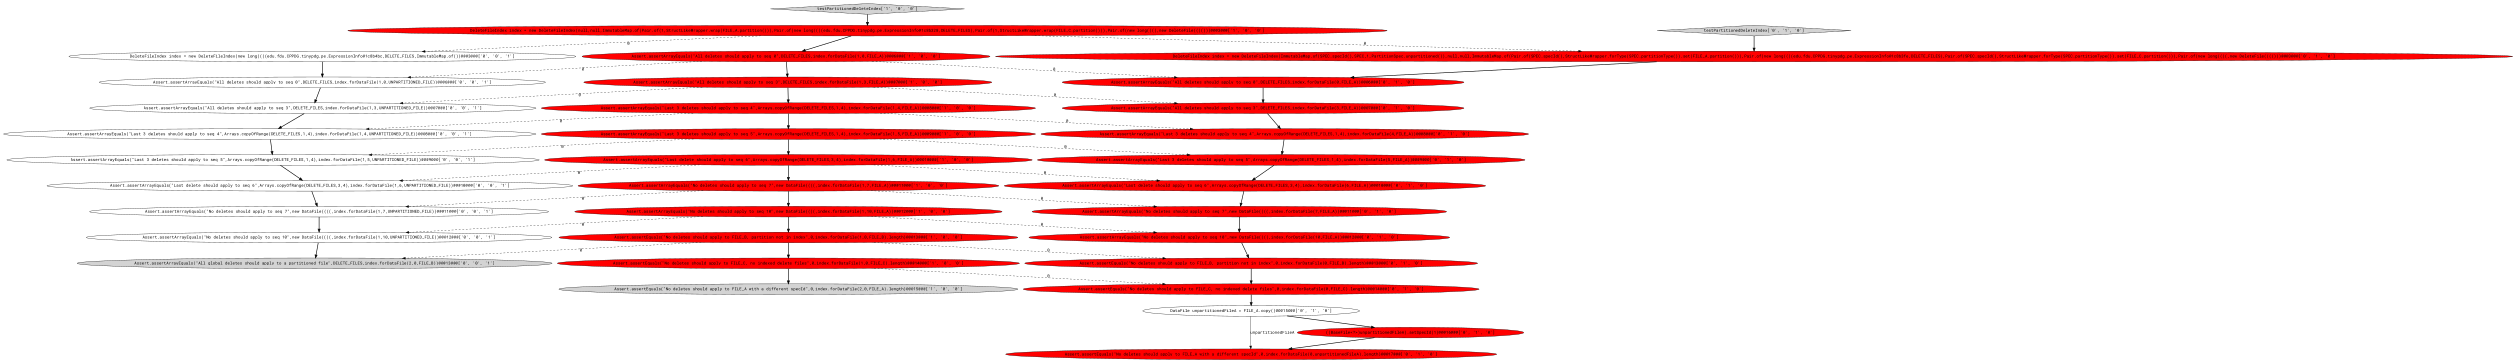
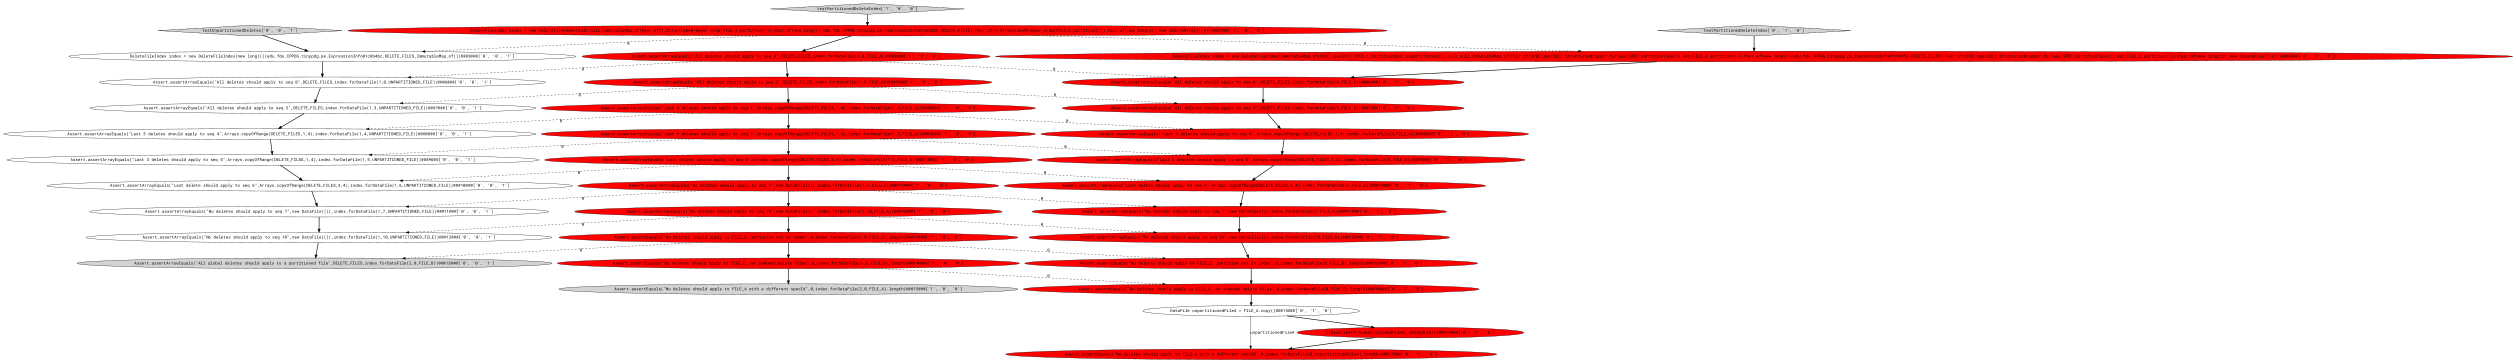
node "testUnpartitionedDeletes['0', '0', '1']": added
